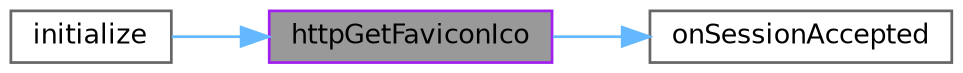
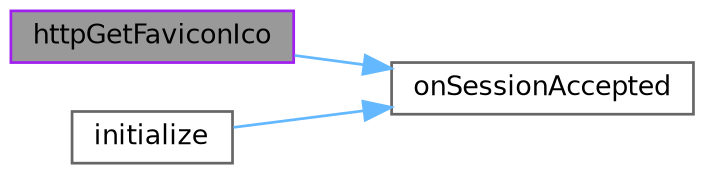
edge "initialize" -> "httpGetFaviconIco": now "initialize" -> "onSessionAccepted"
